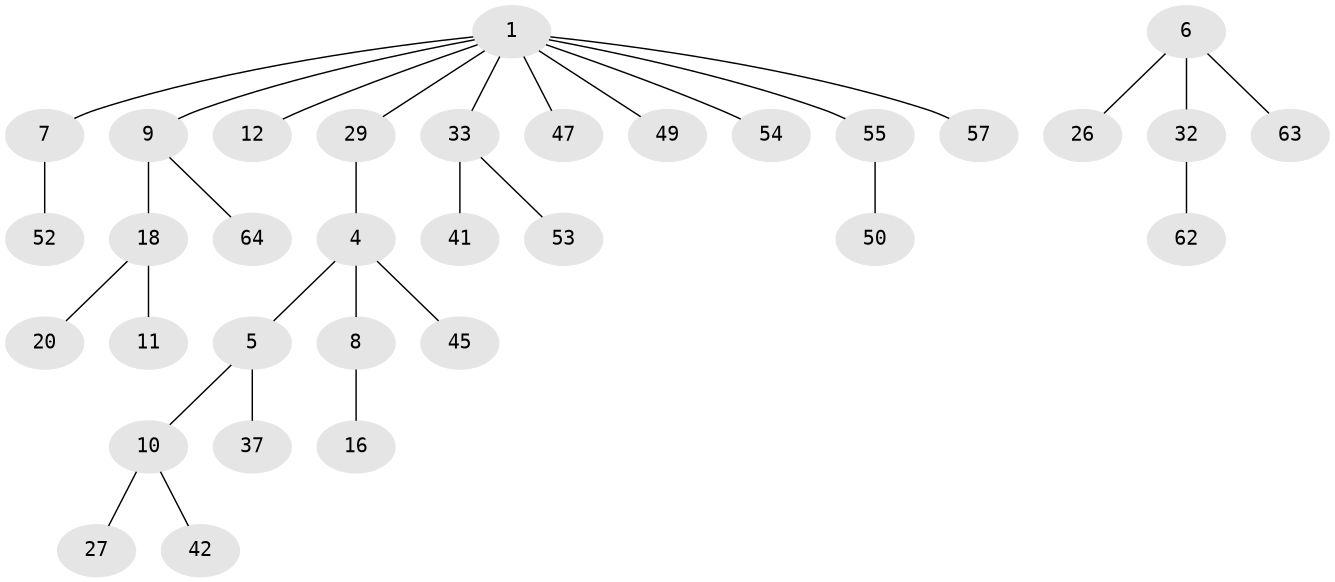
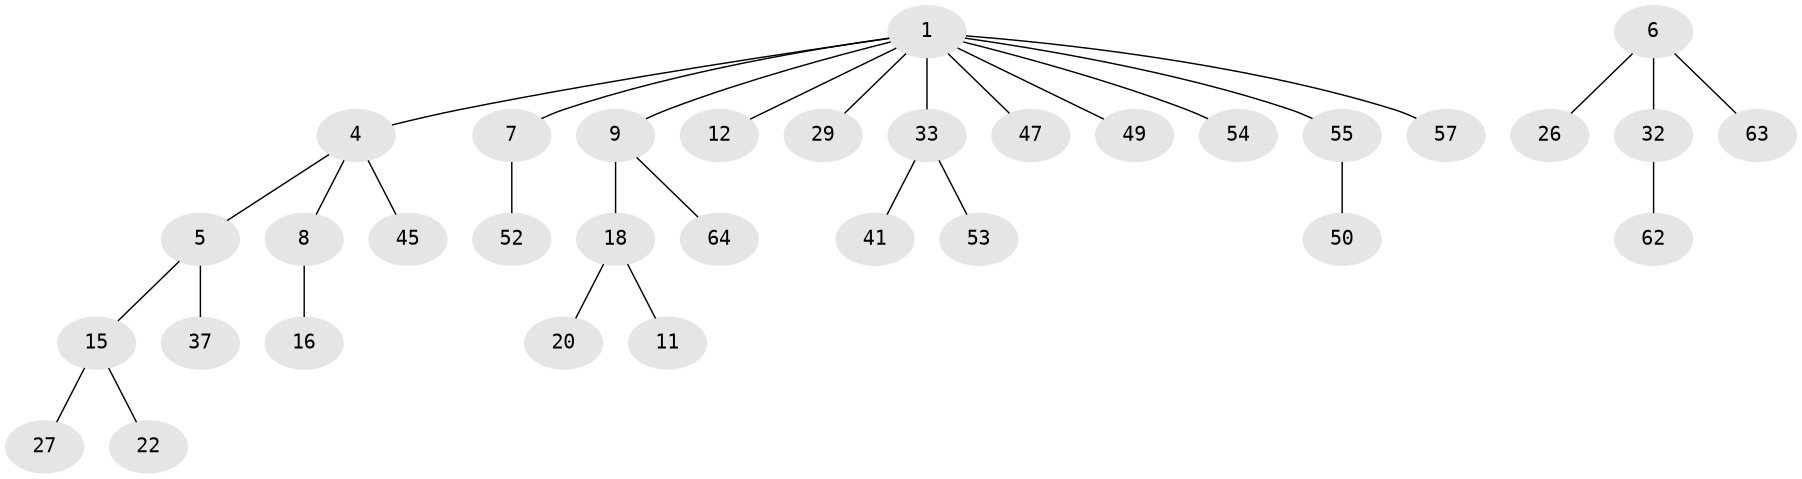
edge "29" -- "4": now "1" -- "4"
node "10": label "10" -> "15"
node "42": label "42" -> "22"
